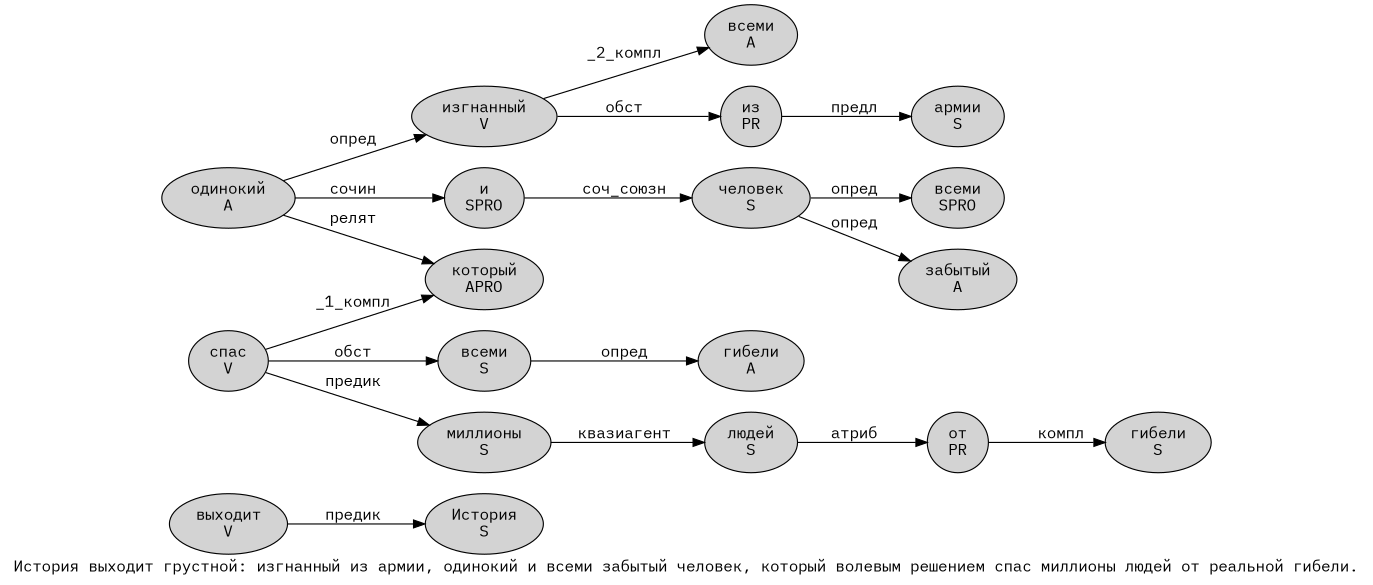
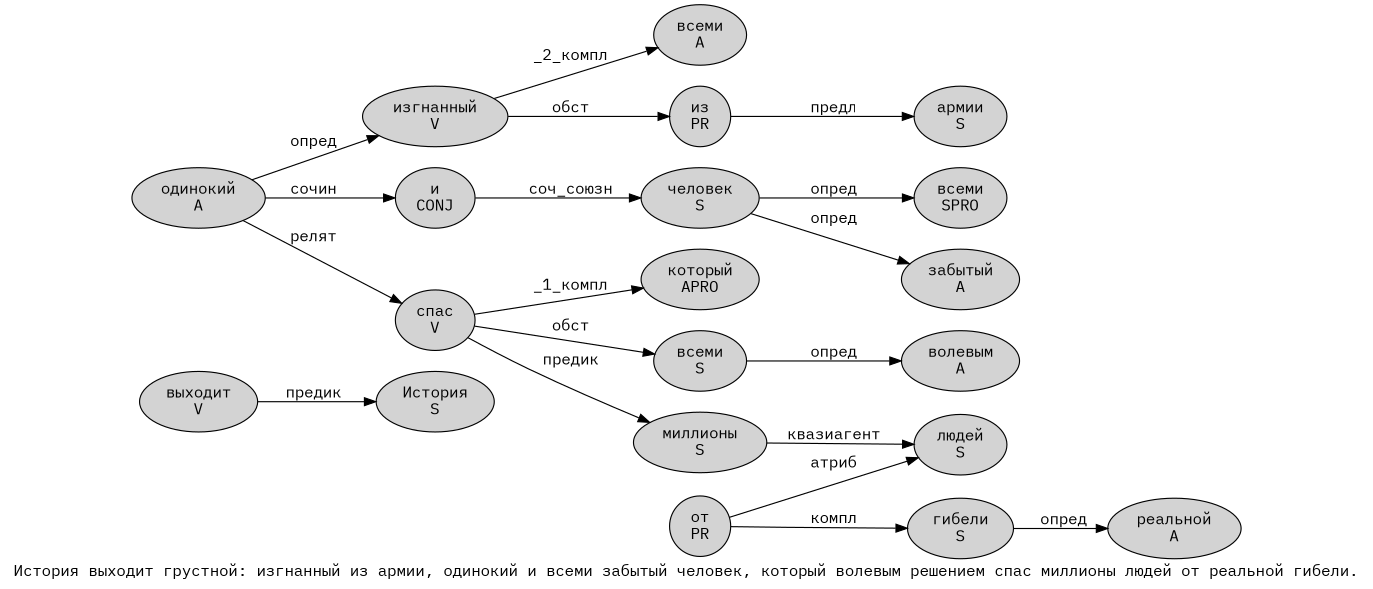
node "и SPRO": label "и SPRO" -> "и CONJ"
edge "одинокий A" -> "который APRO": now "одинокий A" -> "спас V"
node "гибели A": label "гибели A" -> "волевым A"
edge "людей S" -> "от PR": reversed
node "реальной A": added
